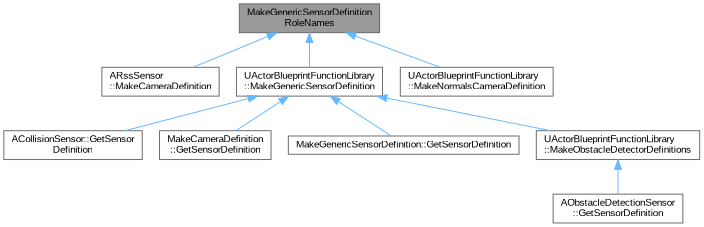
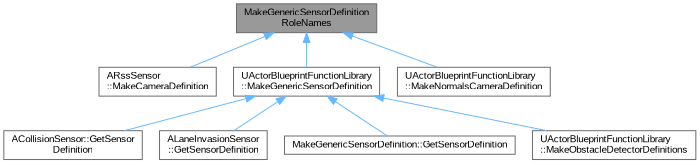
node "MakeCameraDefinition ::GetSensorDefinition": label "MakeCameraDefinition ::GetSensorDefinition" -> "ALaneInvasionSensor ::GetSensorDefinition"
node "AObstacleDetectionSensor ::GetSensorDefinition": removed
